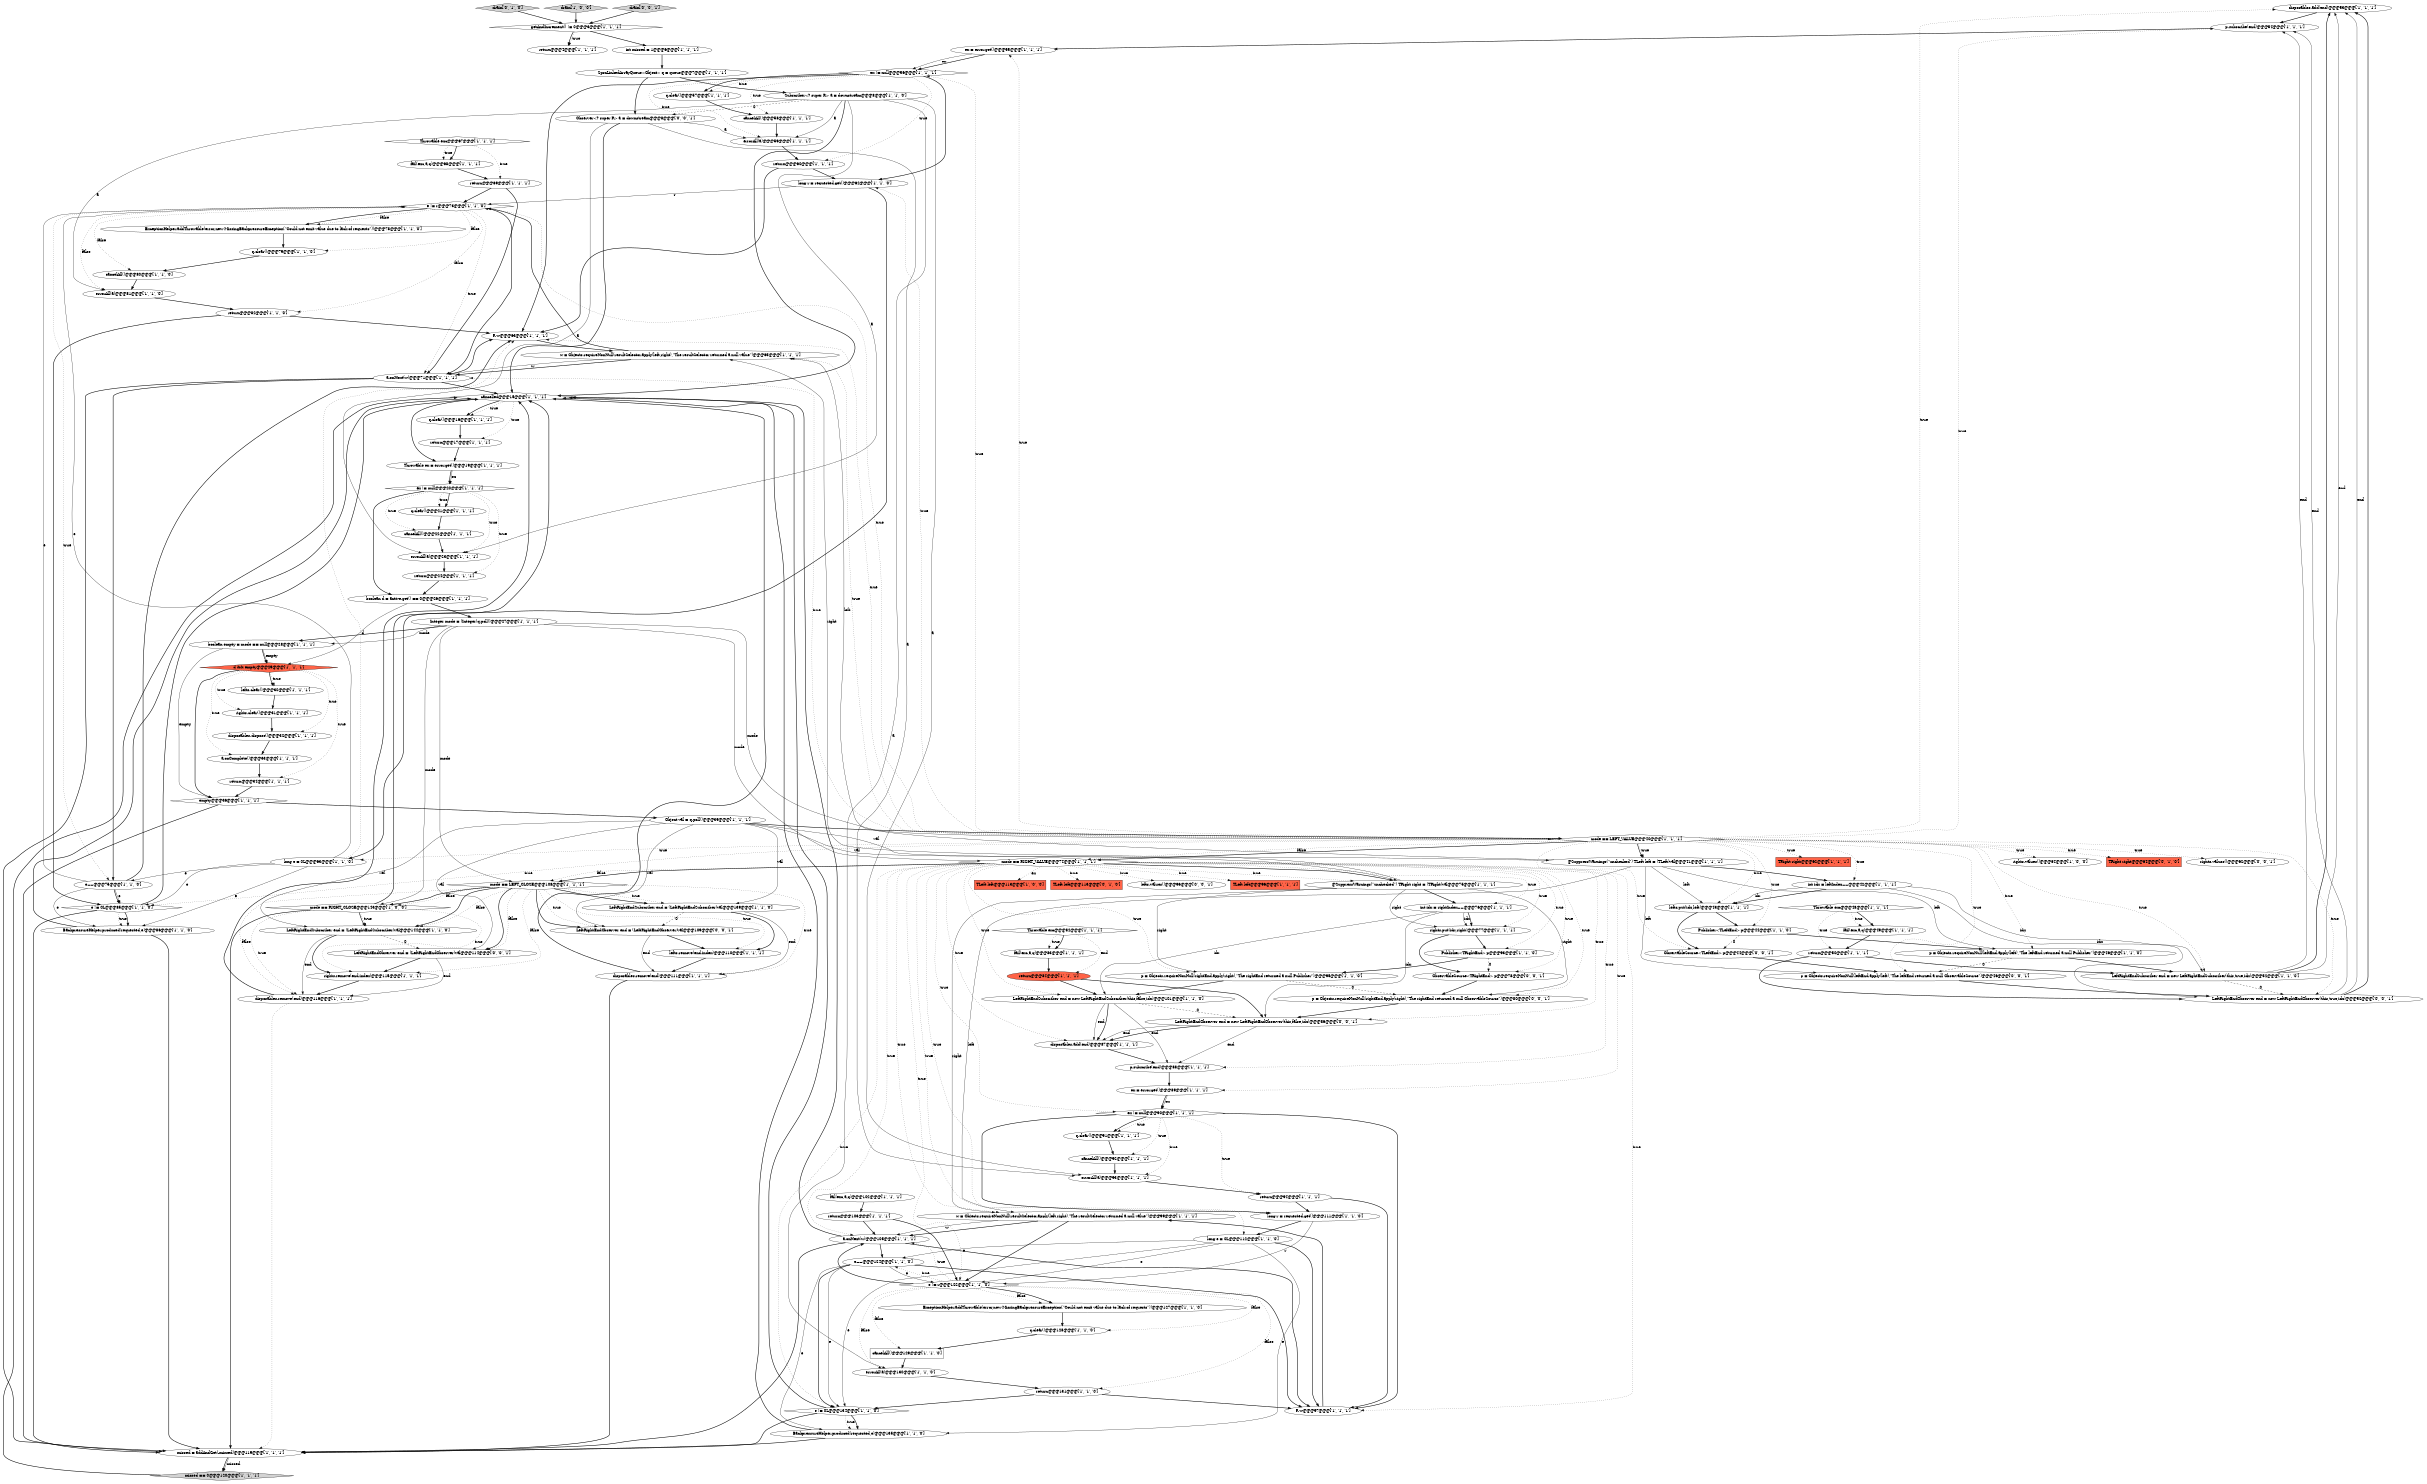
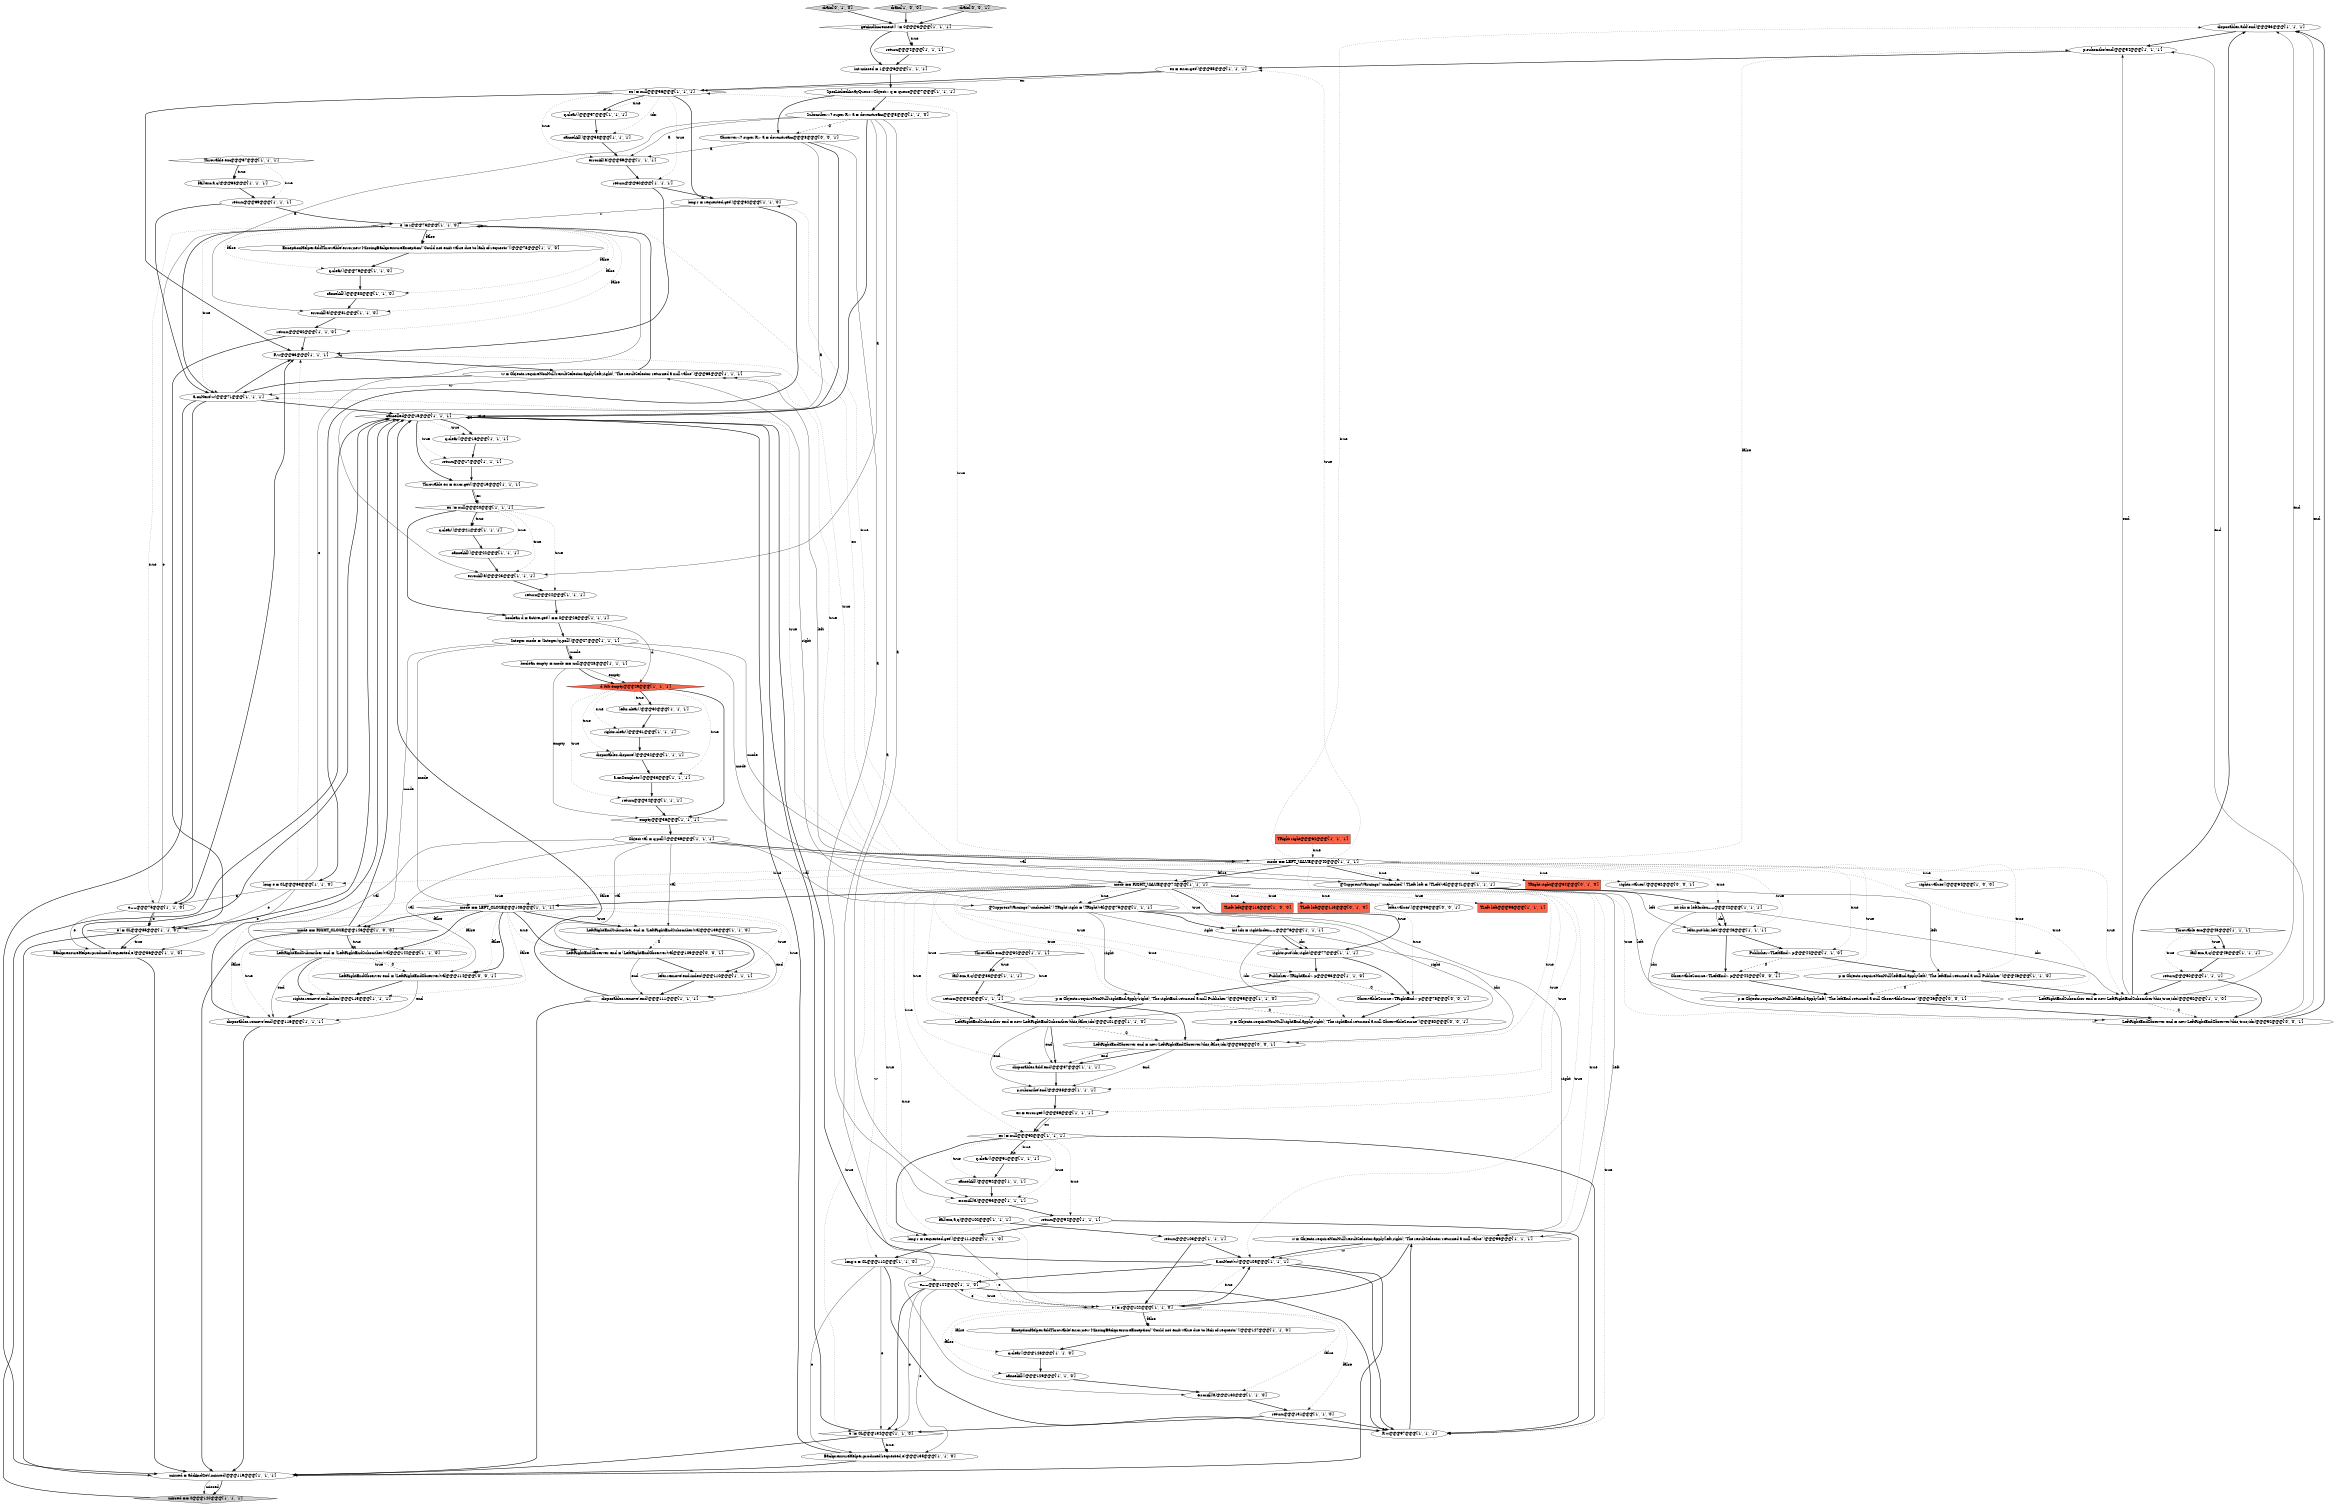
edge "return@@@4@@@['1', '1', '1']" -> "int missed = 1@@@6@@@['1', '1', '1']": added
edge "ex != null@@@56@@@['1', '1', '1']" -> "cancelAll()@@@58@@@['1', '1', '1']": label "true" -> "idx"
edge "mode == LEFT_VALUE@@@40@@@['1', '1', '1']" -> "p.subscribe(end)@@@54@@@['1', '1', '1']": label "true" -> "false"
edge "mode == LEFT_VALUE@@@40@@@['1', '1', '1']" -> "e != r@@@73@@@['1', '1', '0']": label "true" -> "ex"
edge "mode == LEFT_VALUE@@@40@@@['1', '1', '1']" -> "TRight right@@@62@@@['1', '1', '1']": reversed
edge "mode == RIGHT_VALUE@@@74@@@['1', '1', '1']" -> "rights.put(idx,right)@@@77@@@['1', '1', '1']": style dotted -> bold
edge "mode == RIGHT_VALUE@@@74@@@['1', '1', '1']" -> "TLeft left@@@113@@@['1', '0', '0']": label "ex" -> "true"
edge "Throwable exc@@@82@@@['1', '1', '1']" -> "return@@@84@@@['1', '1', '1']": label "end" -> "true"
node "return@@@84@@@['1', '1', '1']": fillcolor tomato -> white
edge "mode == RIGHT_VALUE@@@74@@@['1', '1', '1']" -> "long e = 0L@@@112@@@['1', '1', '0']": label "true" -> "w"
edge "empty@@@36@@@['1', '1', '1']" -> "missed = addAndGet(-missed)@@@119@@@['1', '1', '1']": removed
edge "disposables.remove(end)@@@116@@@['1', '1', '1']" -> "missed = addAndGet(-missed)@@@119@@@['1', '1', '1']": style dotted -> bold
edge "long e = 0L@@@112@@@['1', '1', '0']" -> "e != r@@@122@@@['1', '1', '0']": style solid -> dashed
node "cancelAll()@@@129@@@['1', '1', '0']": shape box -> ellipse
